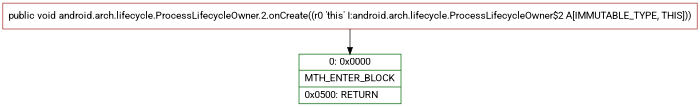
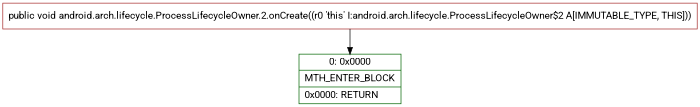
node "0: 0x0000": text "0x0500: RETURN" -> "0x0000: RETURN"
